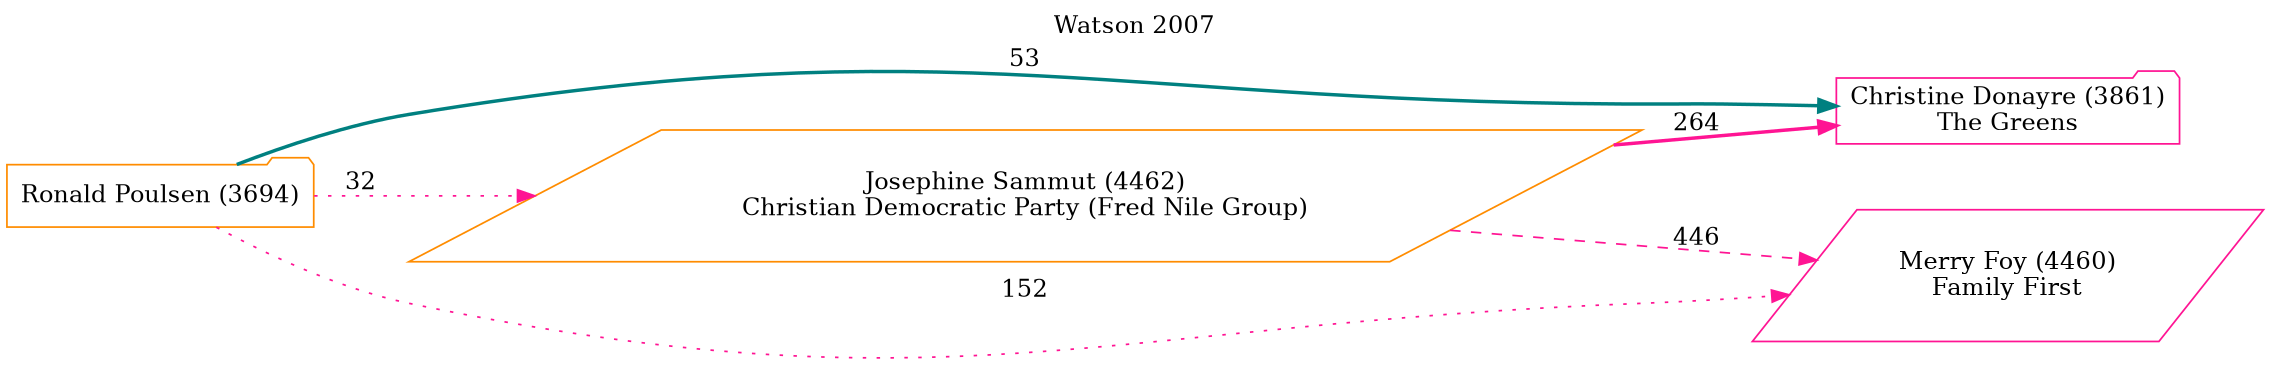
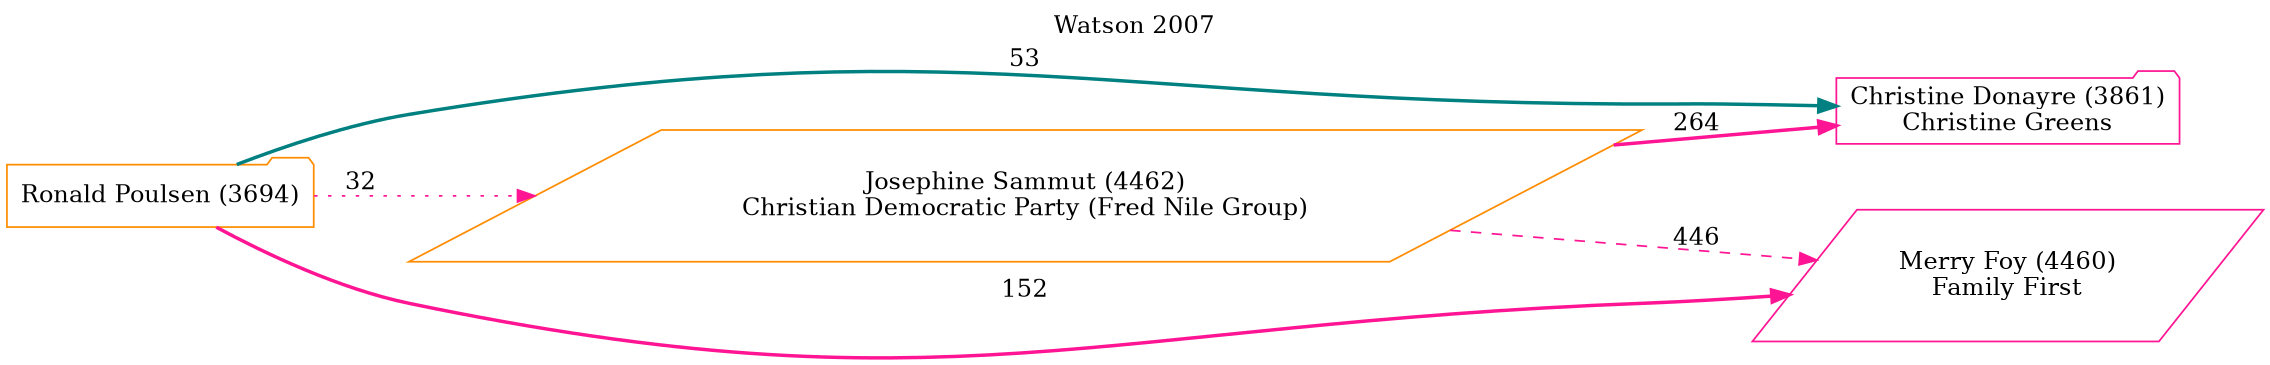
node "Christine Donayre (3861) The Greens": label "Christine Donayre (3861) The Greens" -> "Christine Donayre (3861) Christine Greens"
edge "Ronald Poulsen (3694)" -> "Merry Foy (4460) Family First": style dotted -> bold
